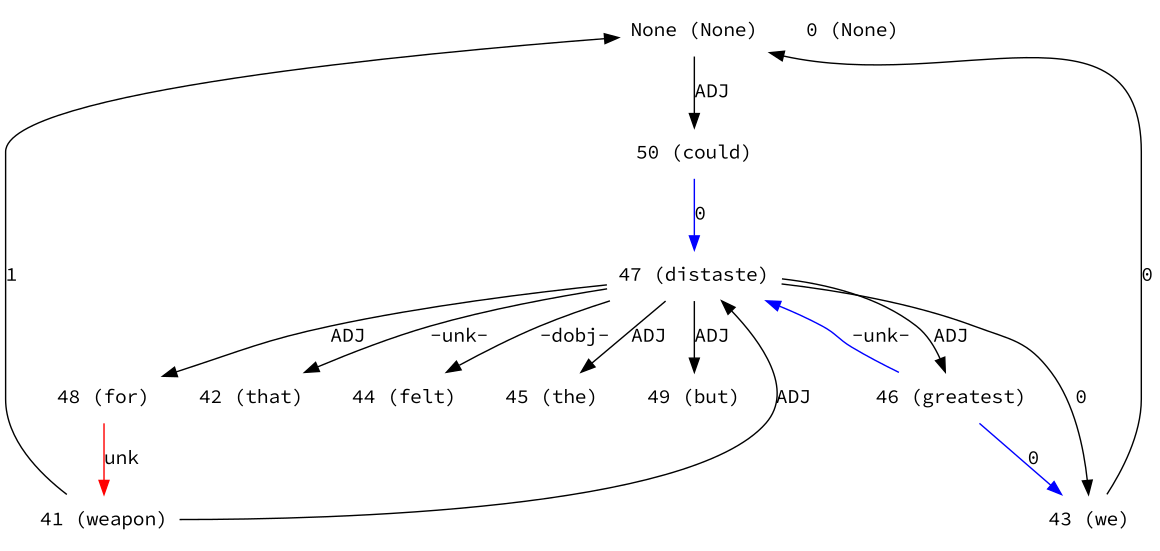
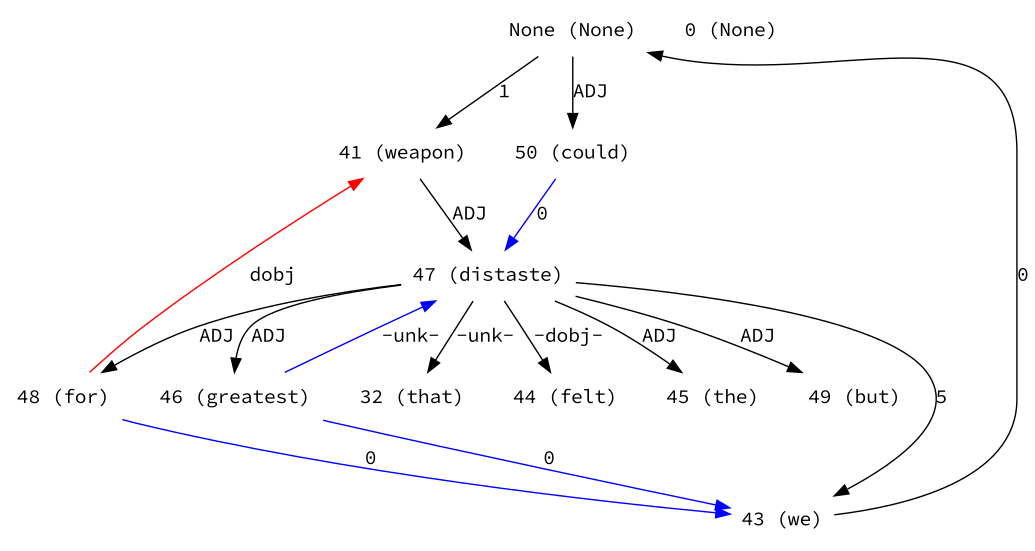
edge "41 (weapon)" -> "None (None)": reversed
node "42 (that)": label "42 (that)" -> "32 (that)"
edge "47 (distaste)" -> "43 (we)": label "0" -> "5"
edge "48 (for)" -> "41 (weapon)": label "unk" -> "dobj"
edge "48 (for)" -> "43 (we)": added, label "0"
